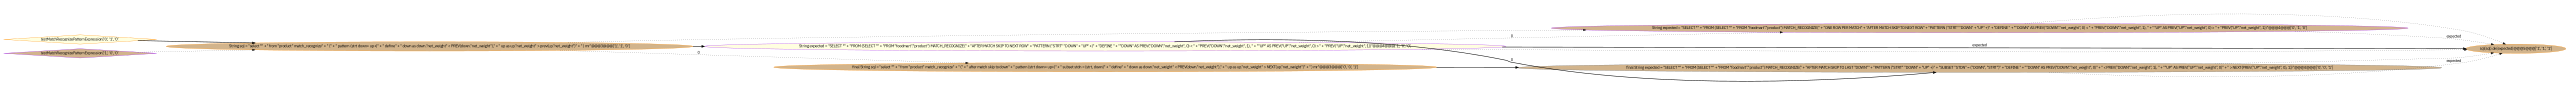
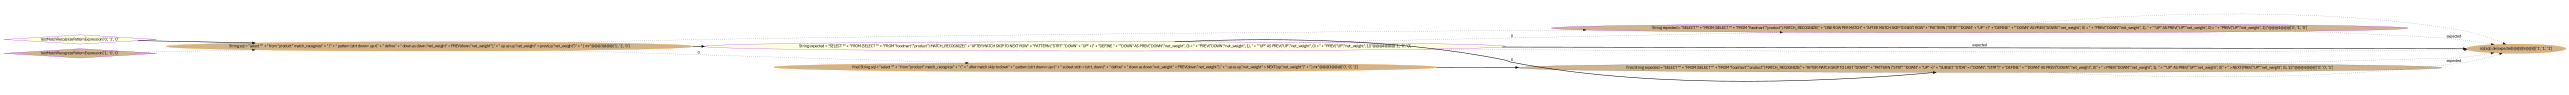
node "testMatchRecognizePatternExpression['0', '1', '0']": color darkorange -> purple
